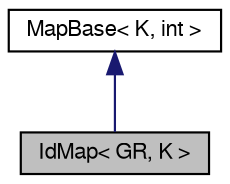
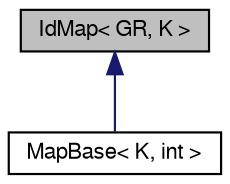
edge "IdMap< GR, K >" -> "MapBase< K, int >": reversed
